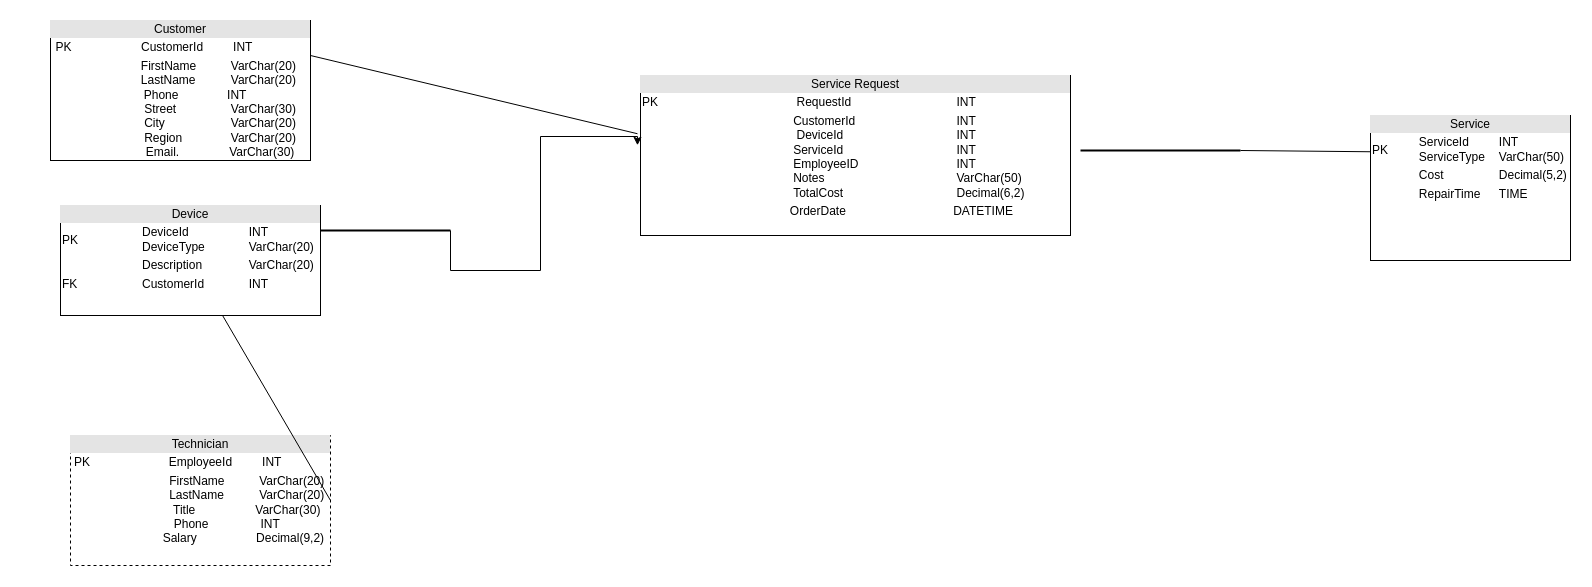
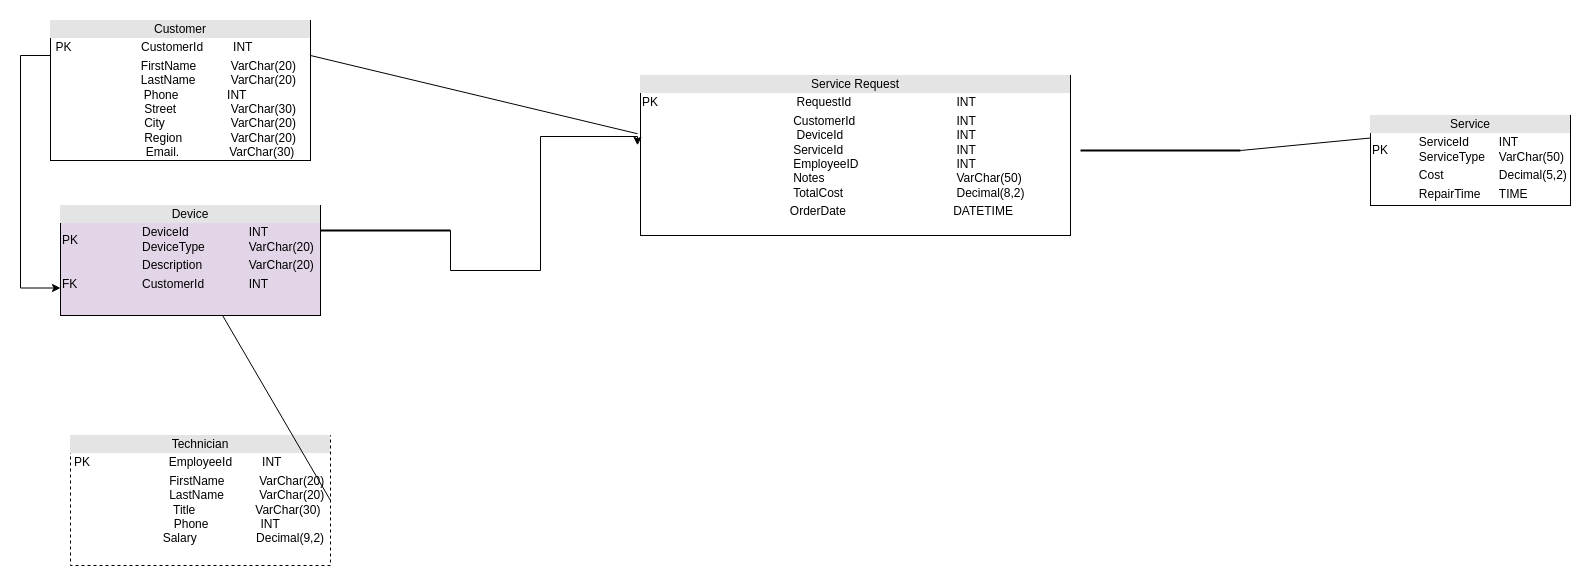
node "Service Request PK RequestId INT CustomerId INT DeviceId INT ServiceId INT EmployeeID INT Notes VarChar(50) TotalCost Decimal(6,2) OrderDate DATETIME": label "Service Request PK RequestId INT CustomerId INT DeviceId INT ServiceId INT EmployeeID INT Notes VarChar(50) TotalCost Decimal(6,2) OrderDate DATETIME" -> "Service Request PK RequestId INT CustomerId INT DeviceId INT ServiceId INT EmployeeID INT Notes VarChar(50) TotalCost Decimal(8,2) OrderDate DATETIME"
edge "Customer PK CustomerId INT FirstName VarChar(20) LastName VarChar(20) Phone INT Street VarChar(30) City VarChar(20) Region VarChar(20) Email. VarChar(30)" -> "Device PK DeviceId INT DeviceType VarChar(20) Description VarChar(20) FK CustomerId INT": added
node "Service PK ServiceId INT ServiceType VarChar(50) Cost Decimal(5,2) RepairTime TIME": size 200x145 -> 200x90
node "Device PK DeviceId INT DeviceType VarChar(20) Description VarChar(20) FK CustomerId INT": fillcolor #ffffff -> #e1d5e7
